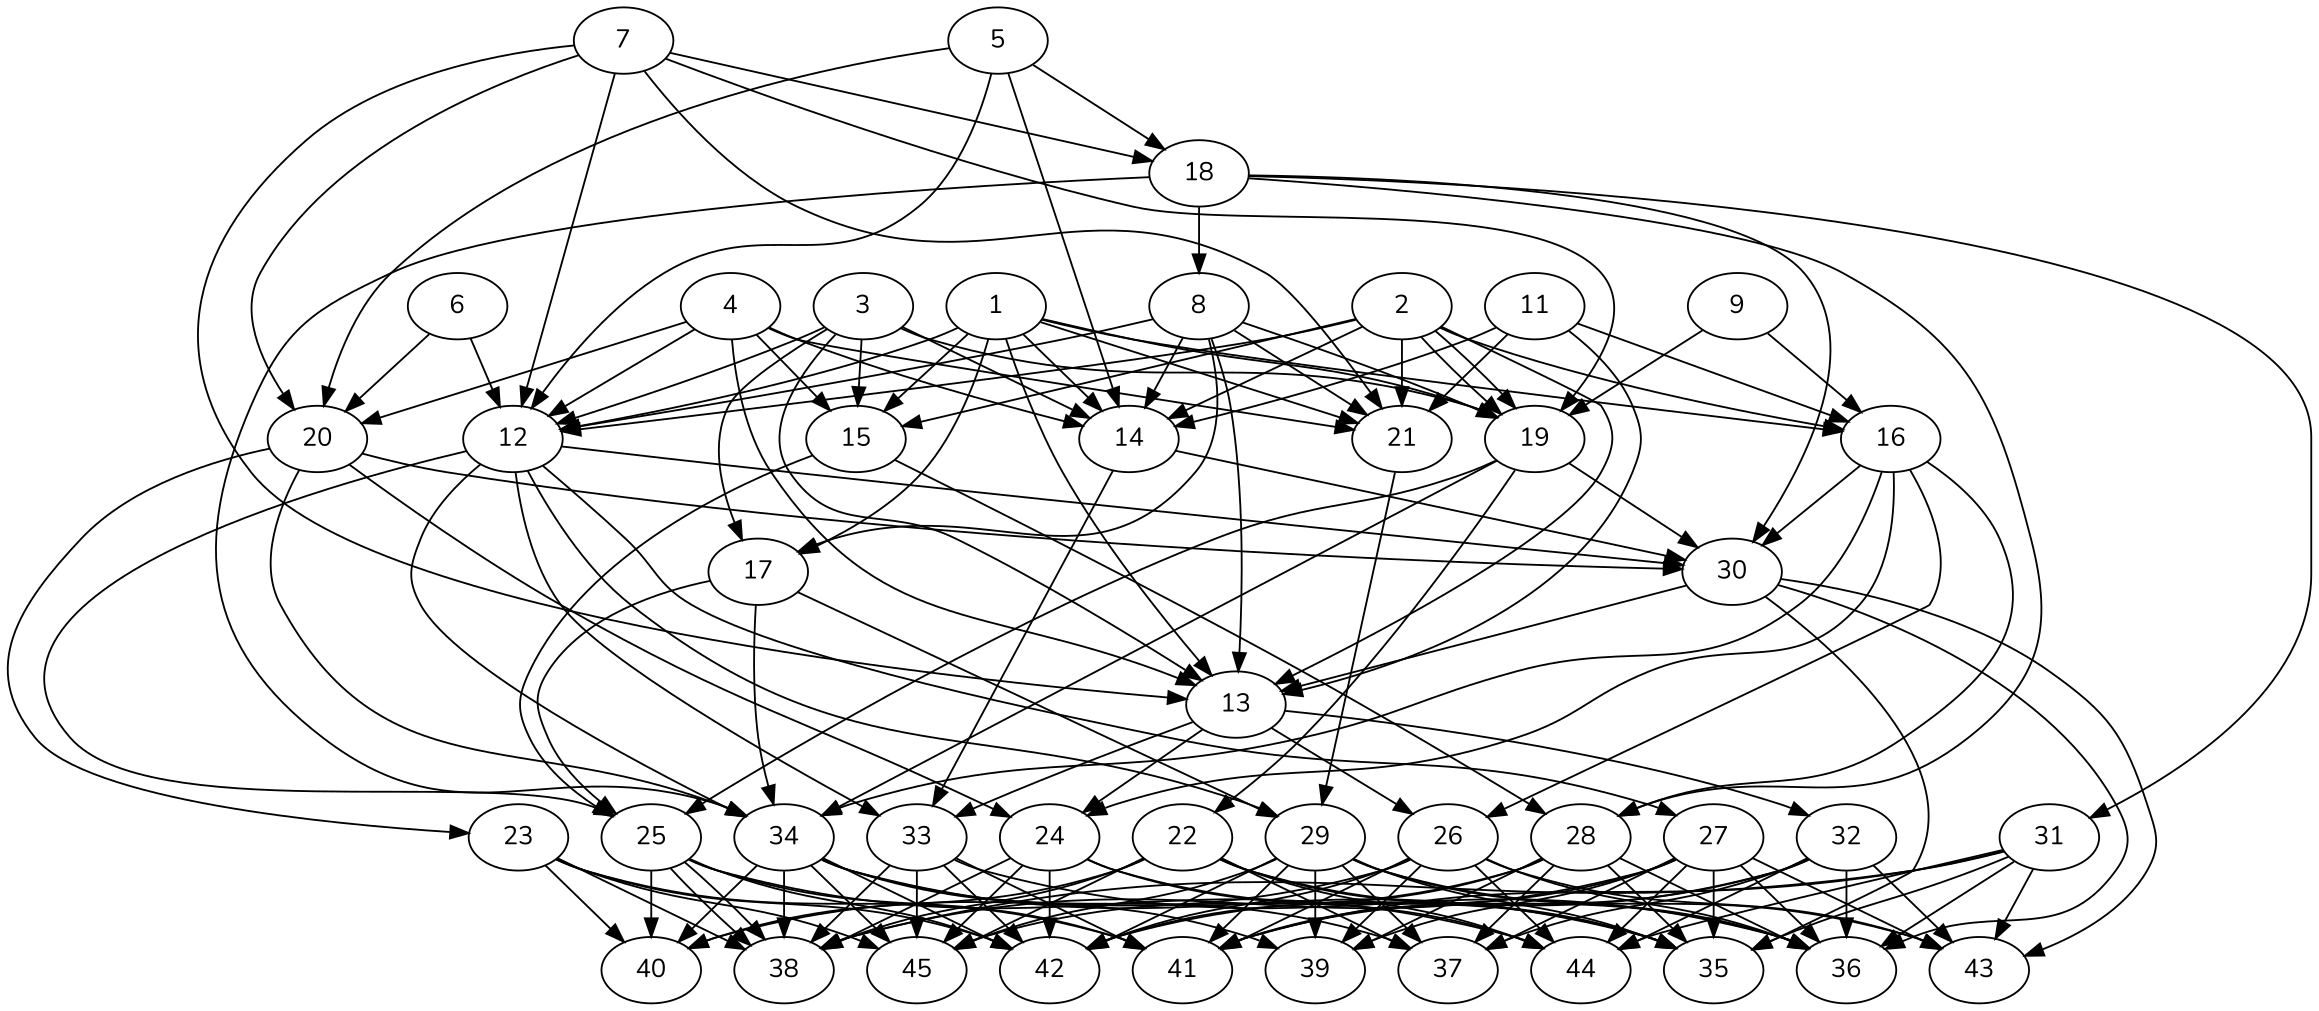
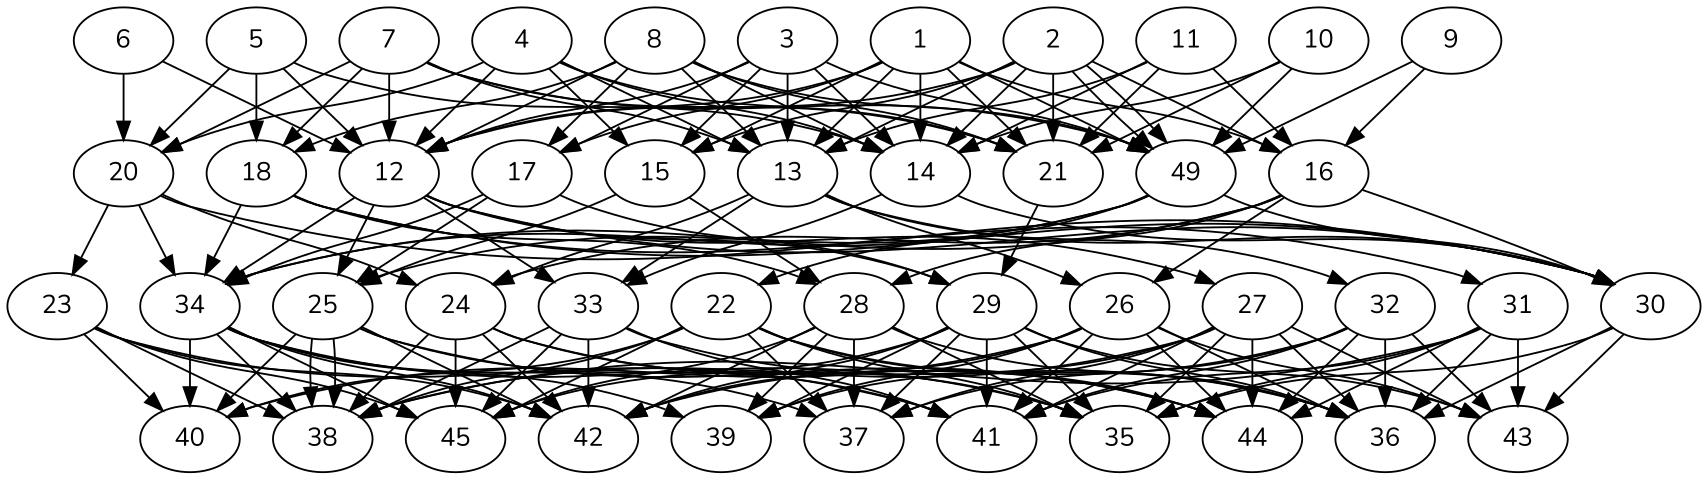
node "10": added
edge "18" -> "8": reversed
node "19": label "19" -> "49"
edge "30" -> "13": reversed
